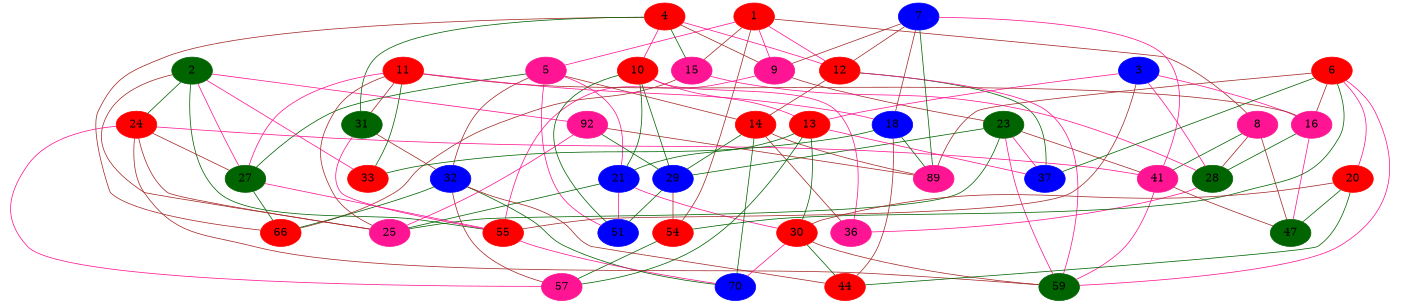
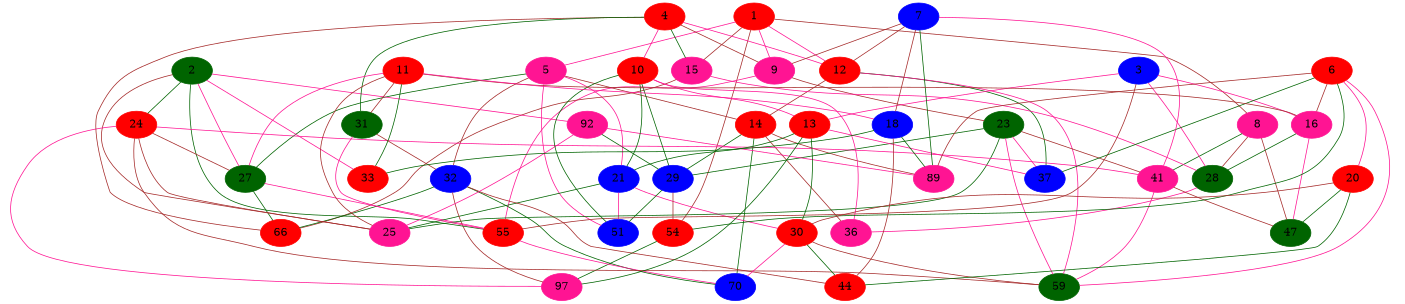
edge "92" -- "89": color brown -> deeppink
node "57": label "57" -> "97"
